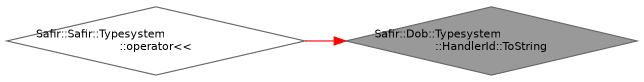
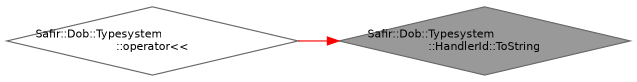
node "Safir::Safir::Typesystem ::operator<<": label "Safir::Safir::Typesystem ::operator<<" -> "Safir::Dob::Typesystem ::operator<<"
